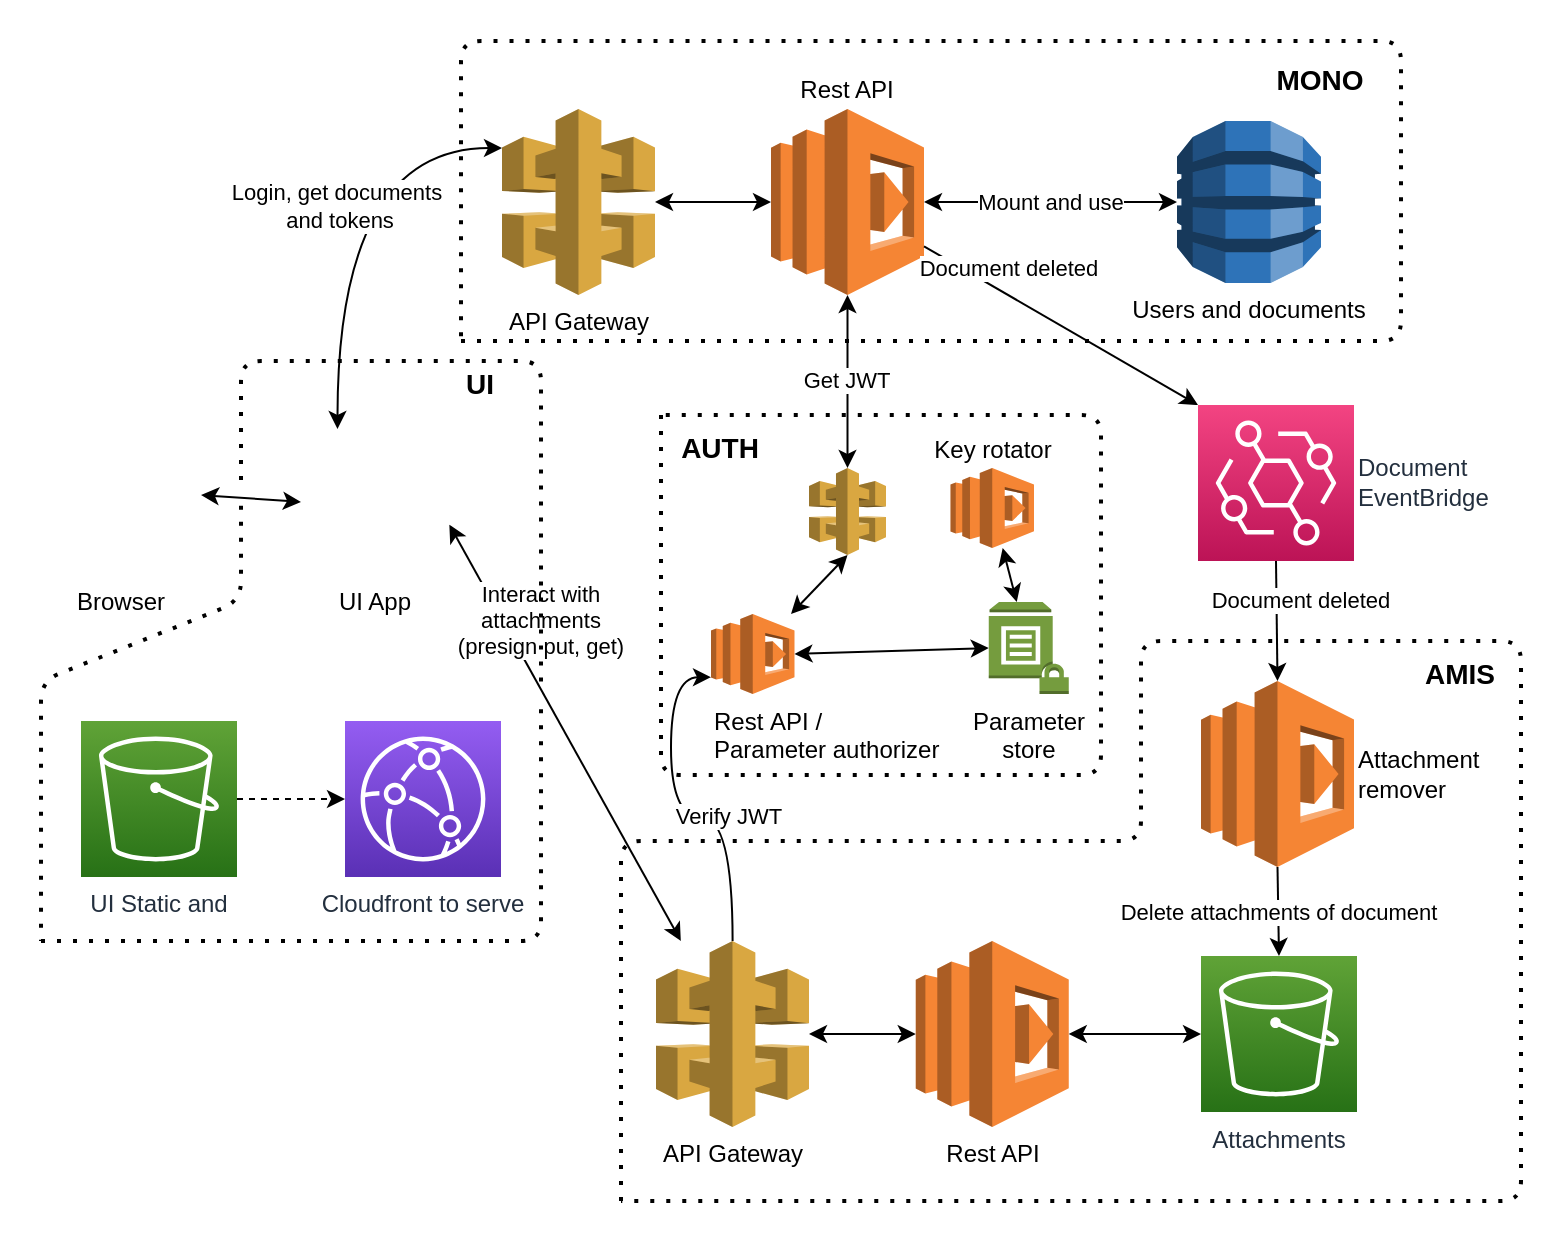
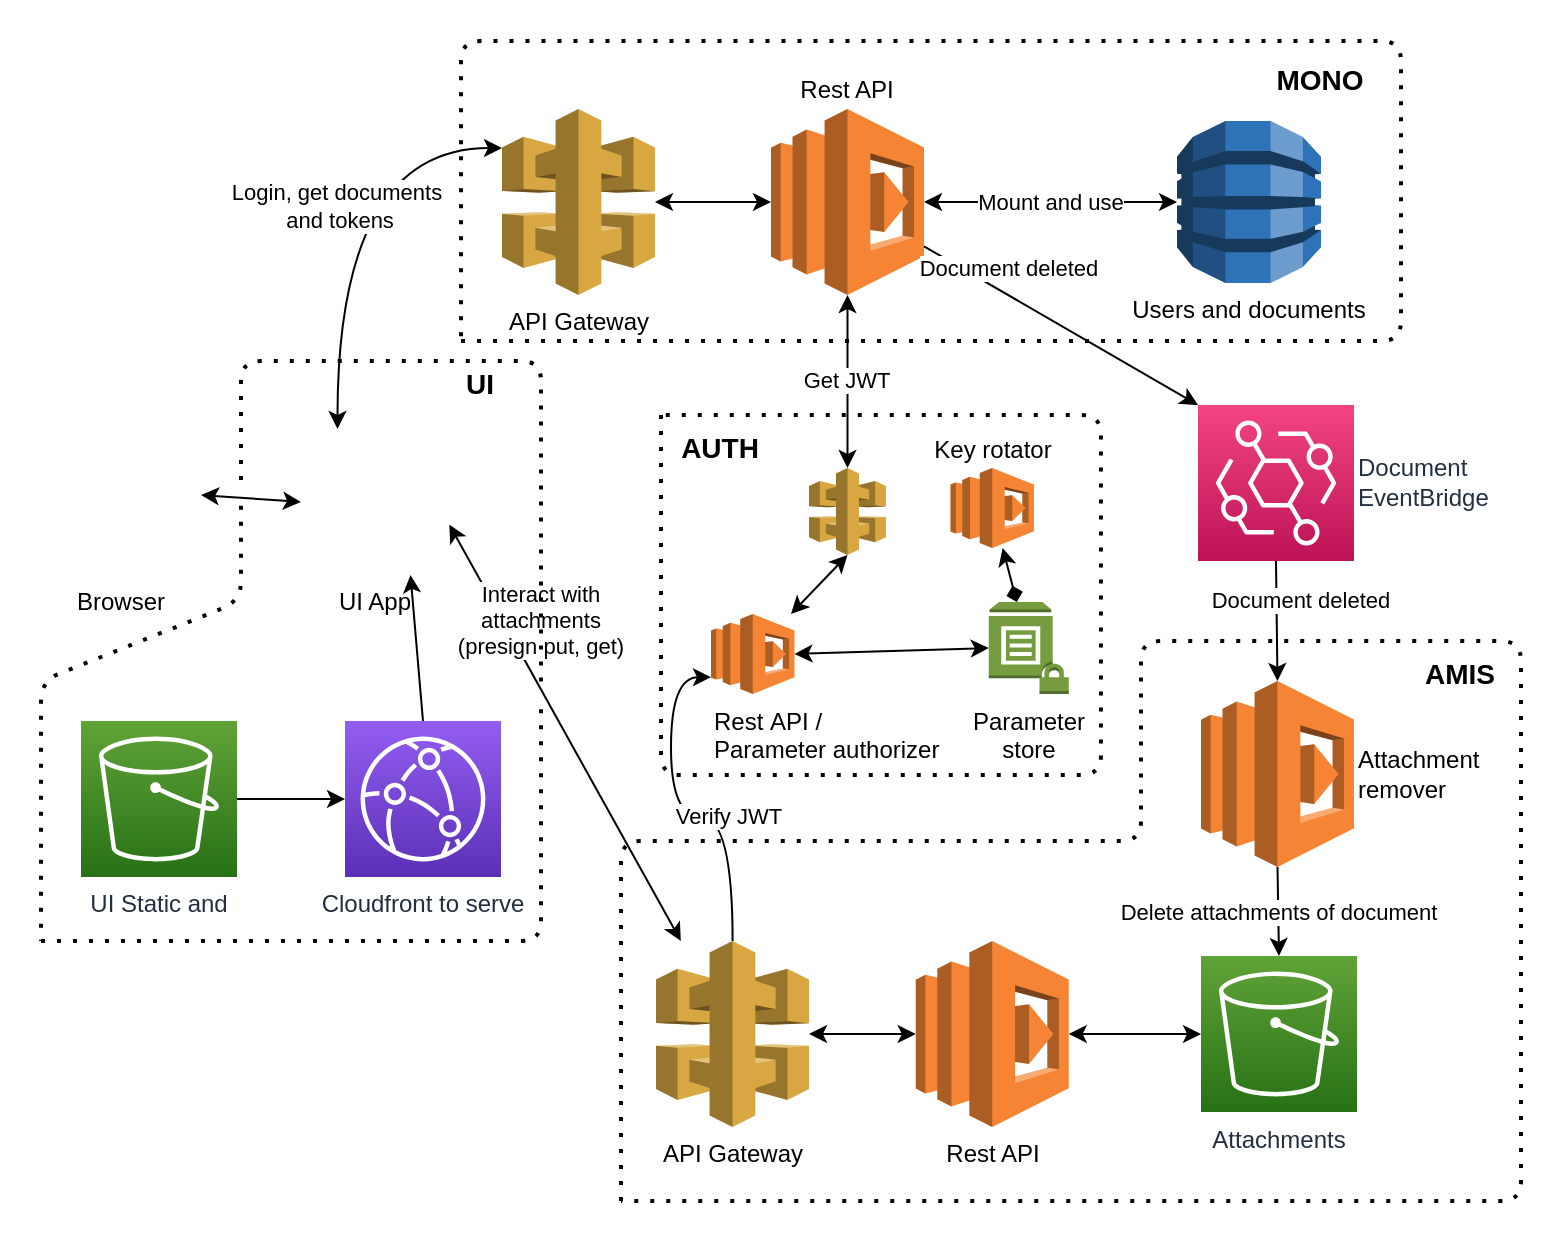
edge "Key rotator" -- "Parameter store": arrowhead classic -> diamond
edge "Cloudfront to serve" -> "UI App": added
edge "UI Static and" -> "Cloudfront to serve": style dashed -> solid
